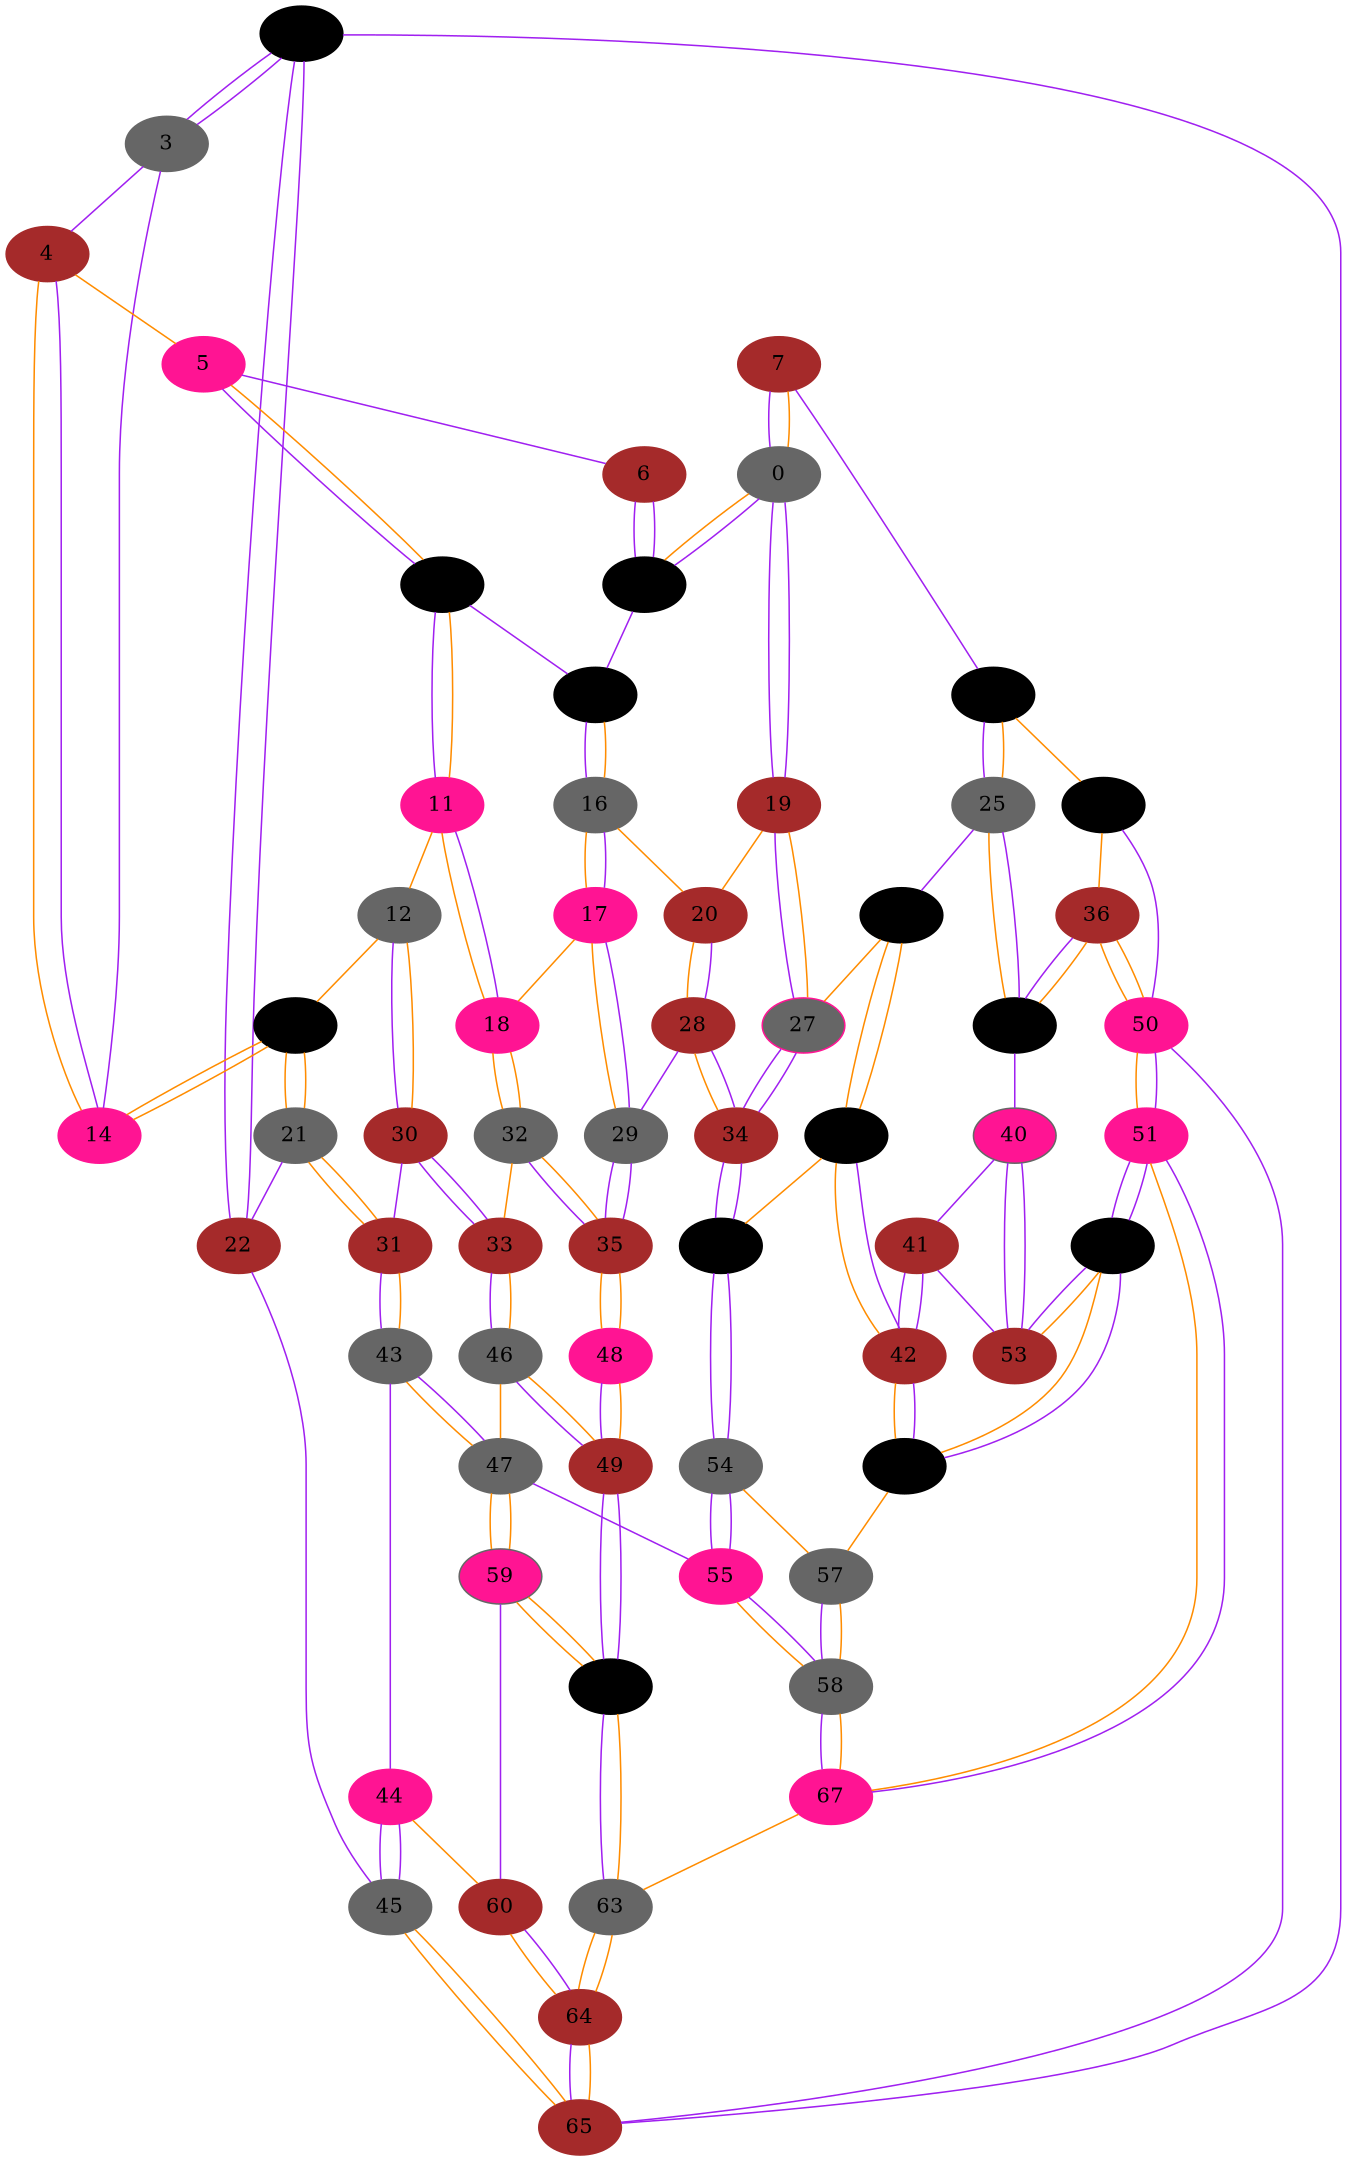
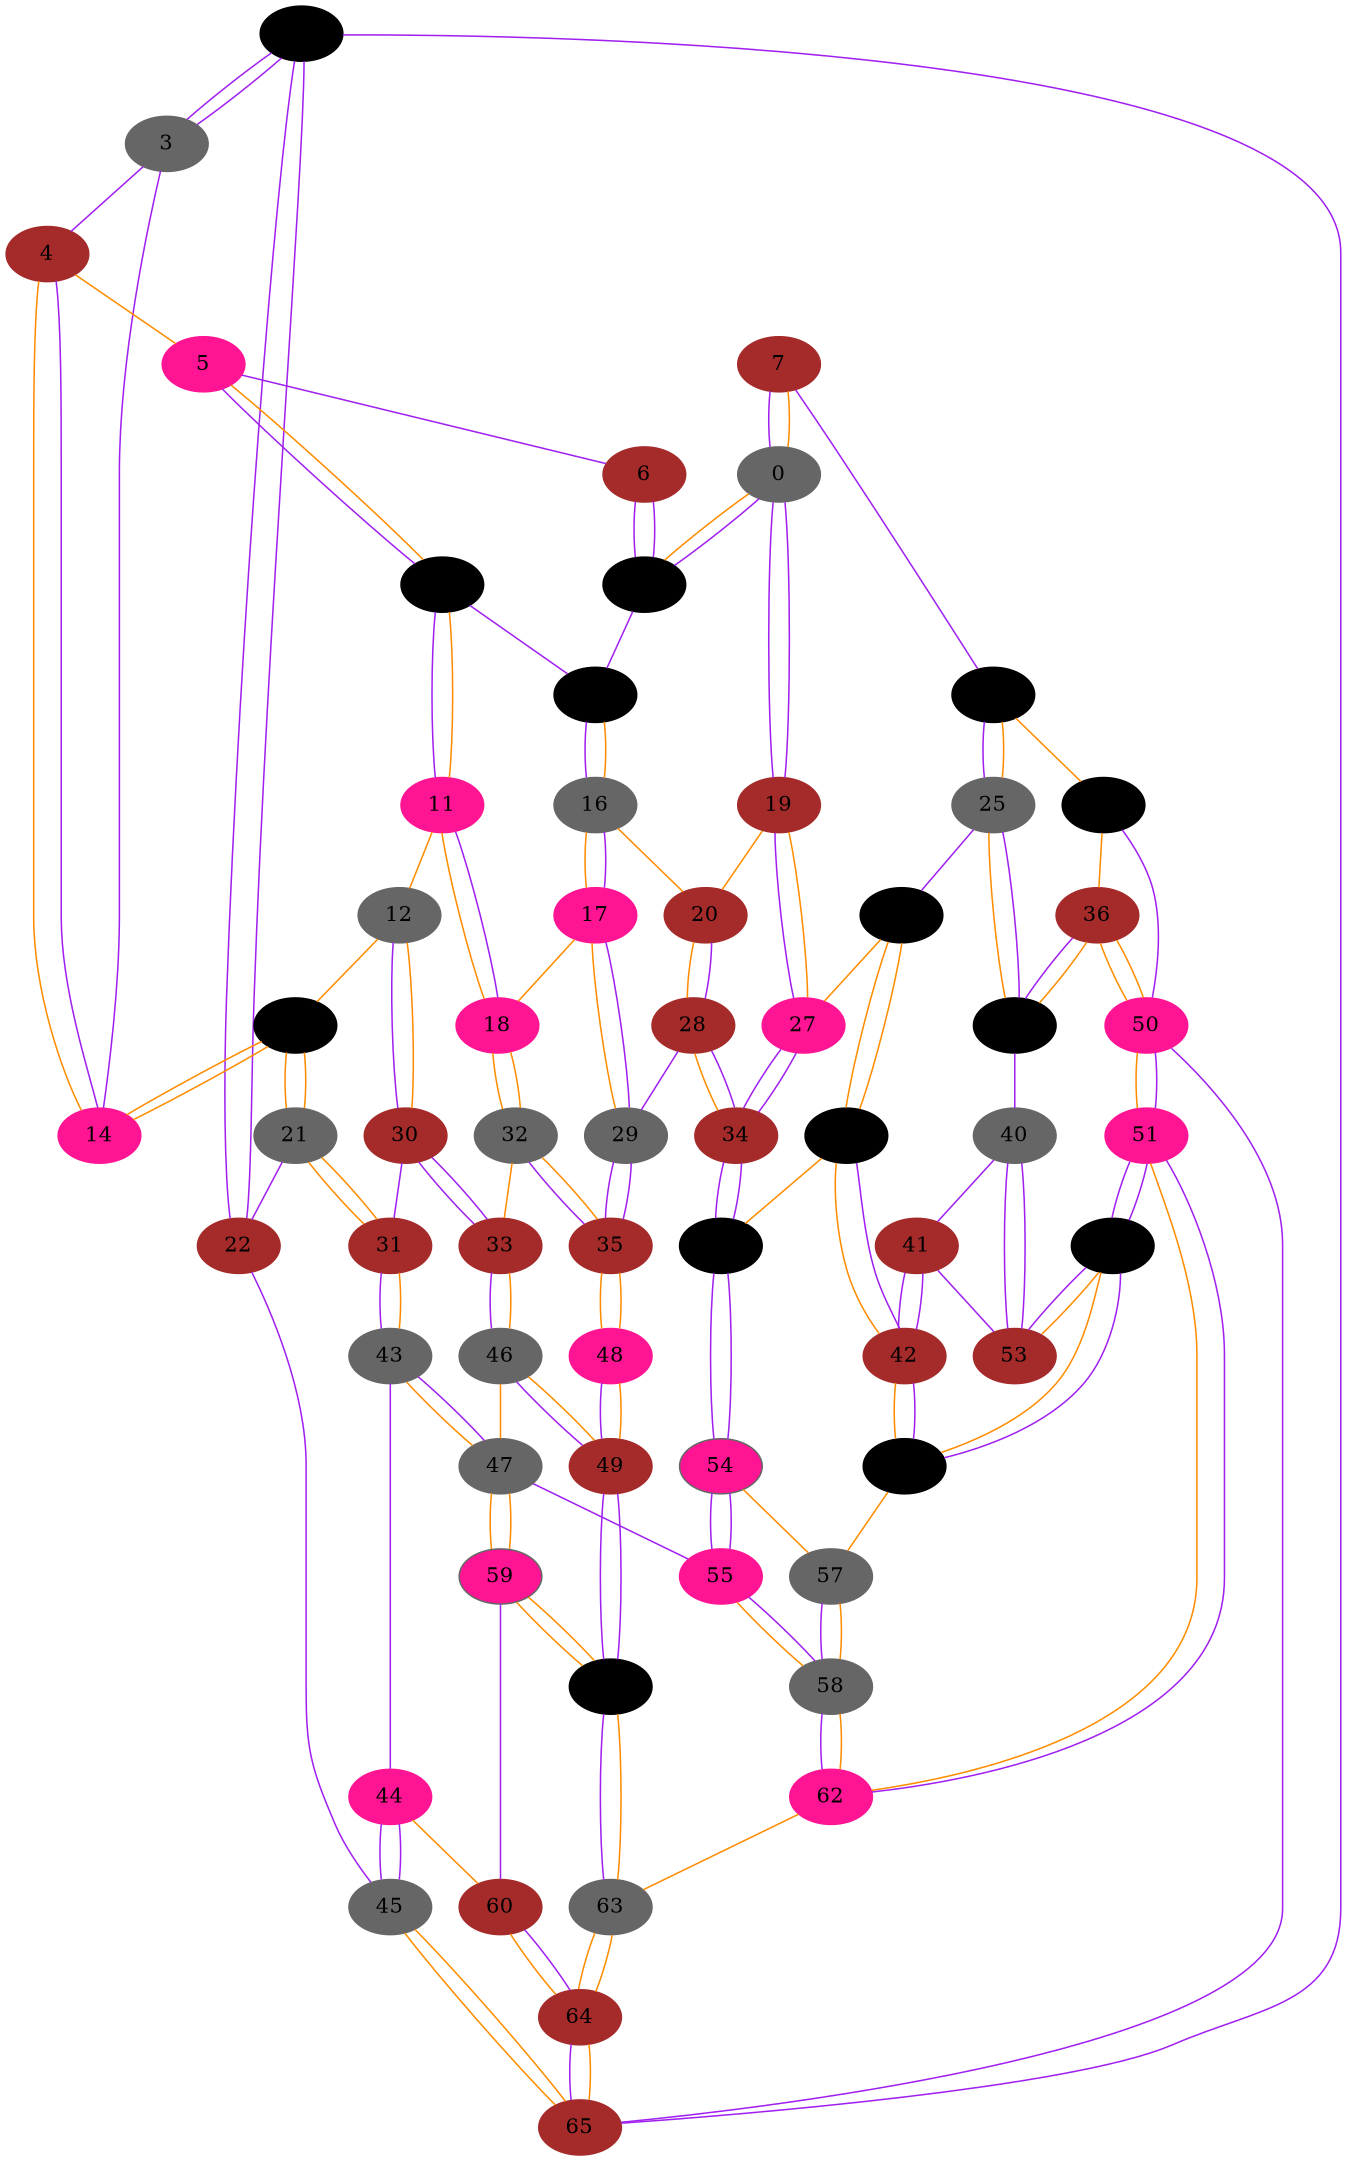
node "27": fillcolor gray40 -> deeppink
node "40": fillcolor deeppink -> gray40
node "54": fillcolor gray40 -> deeppink
node "67": label "67" -> "62"
